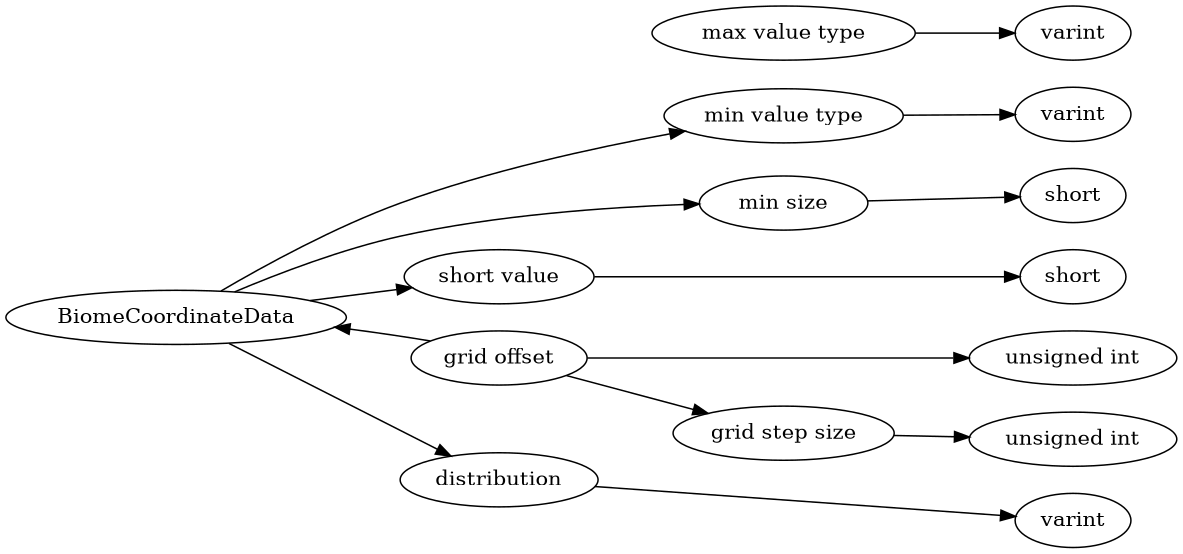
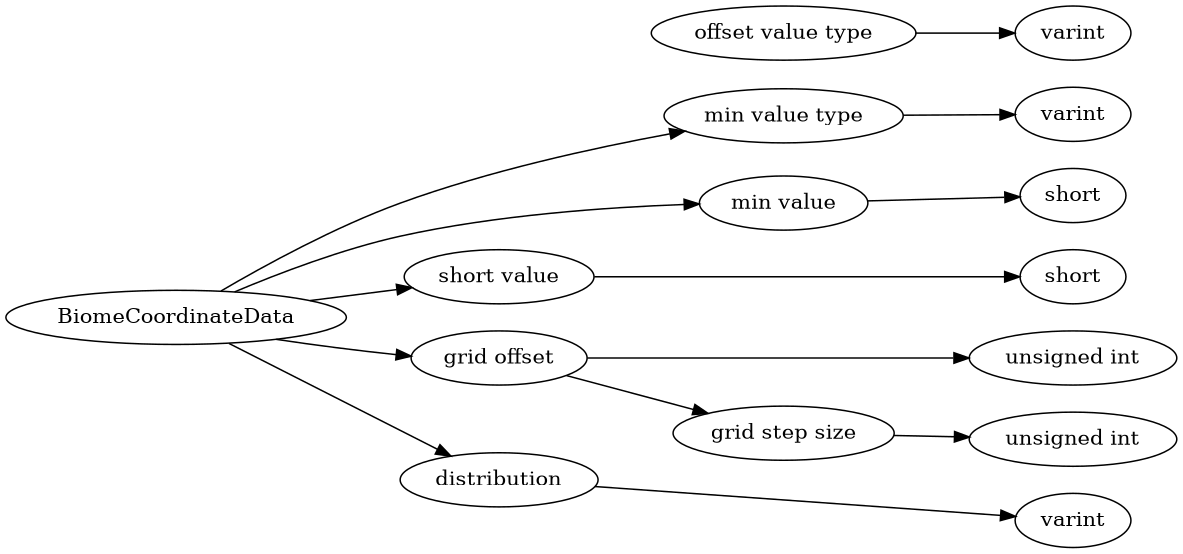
node "max value type": label "max value type" -> "offset value type"
node "min size": label "min size" -> "min value"
edge "grid offset" -> "BiomeCoordinateData": reversed
